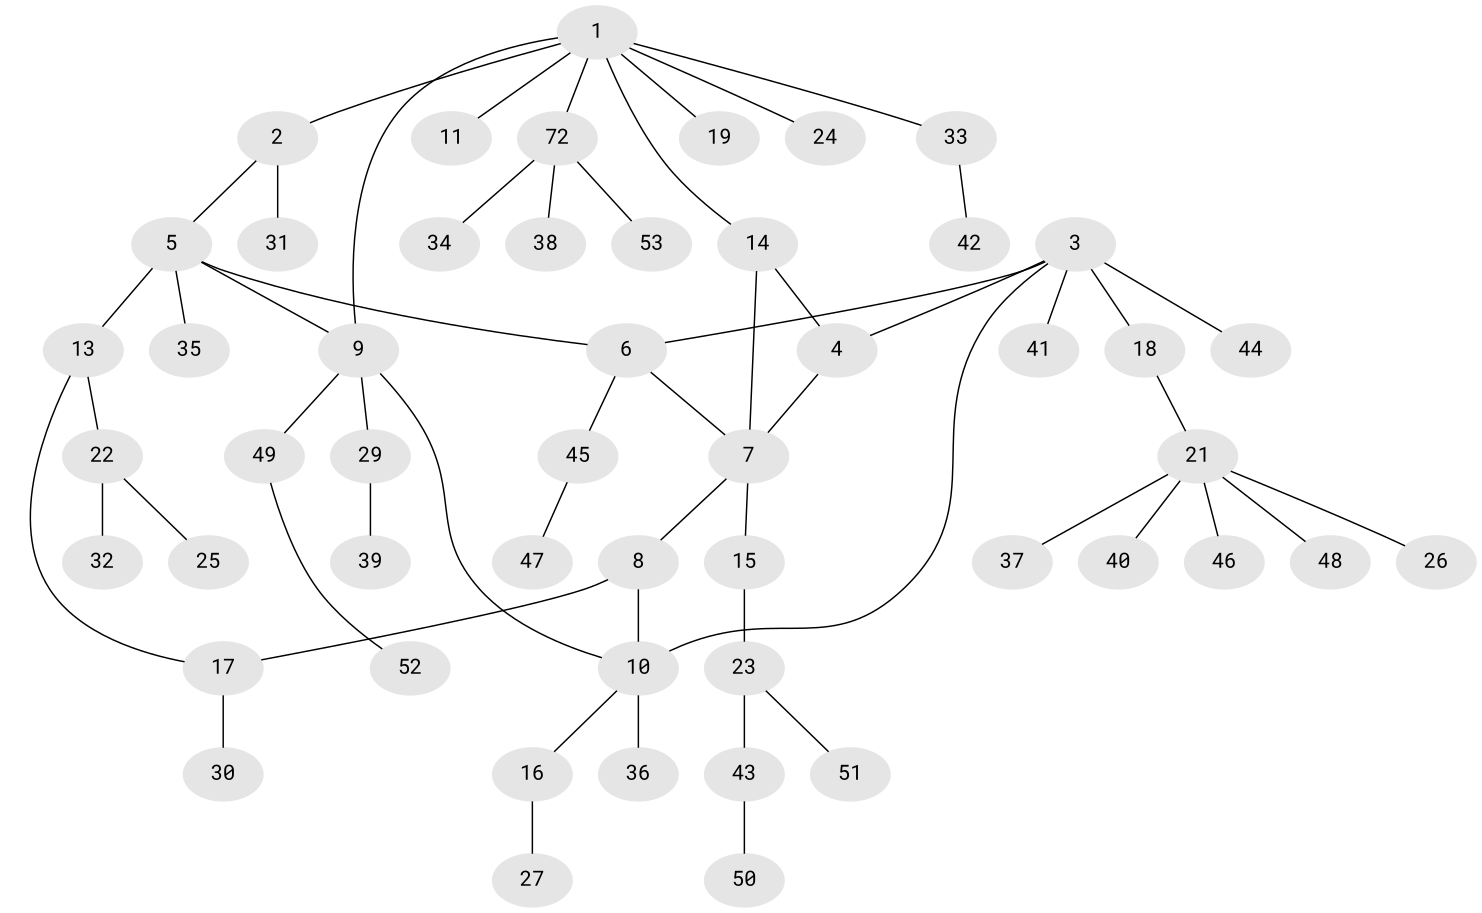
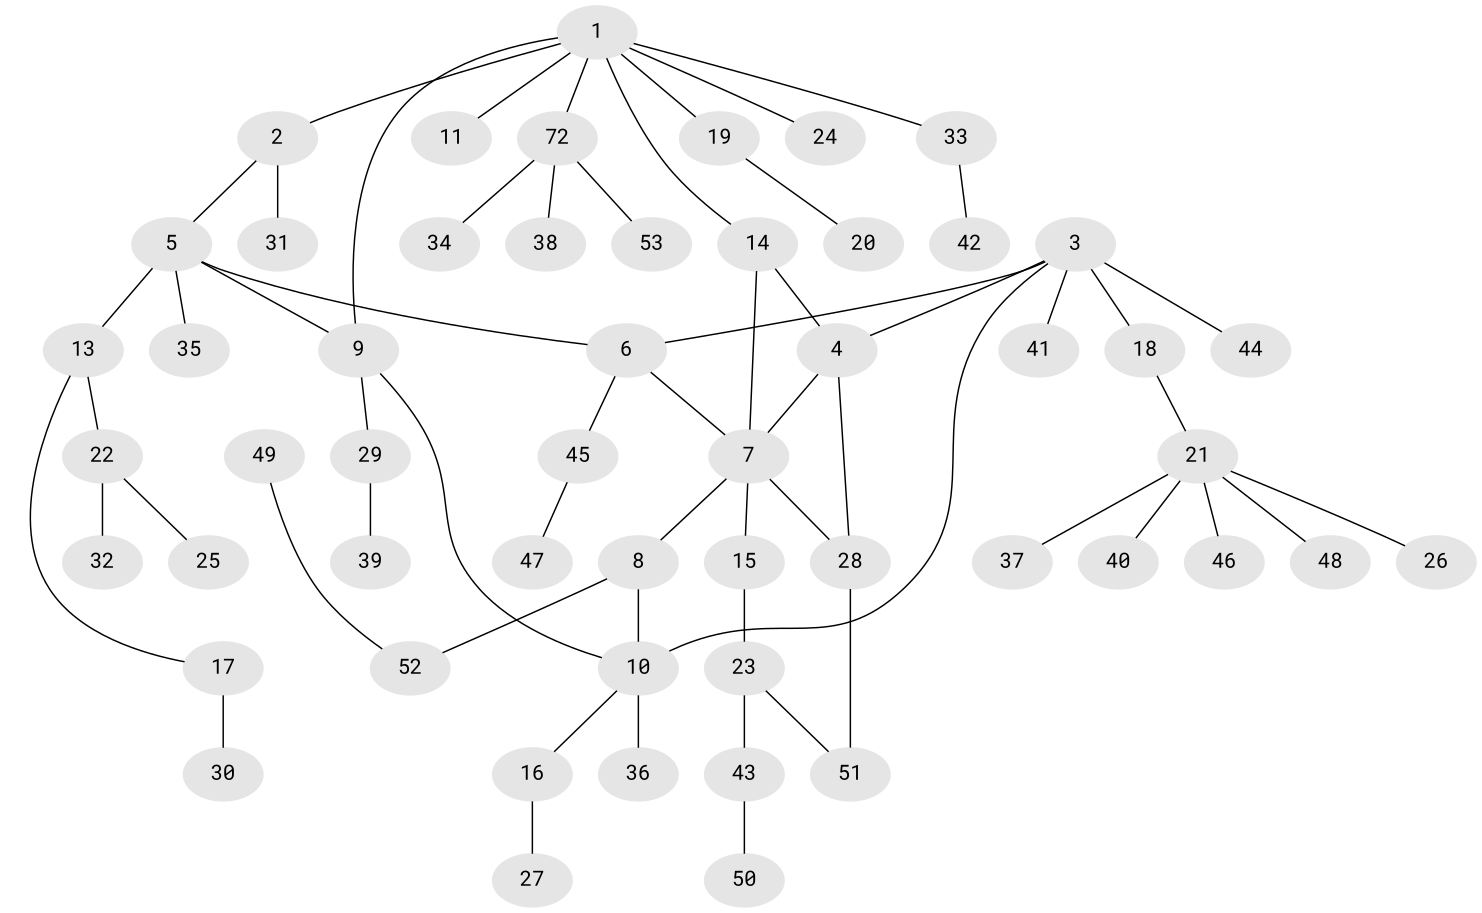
node "20": added
edge "9" -- "49": removed
node "28": added
edge "8" -- "17": now "8" -- "52"
